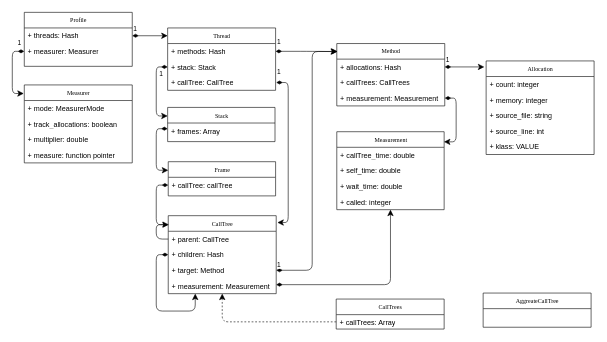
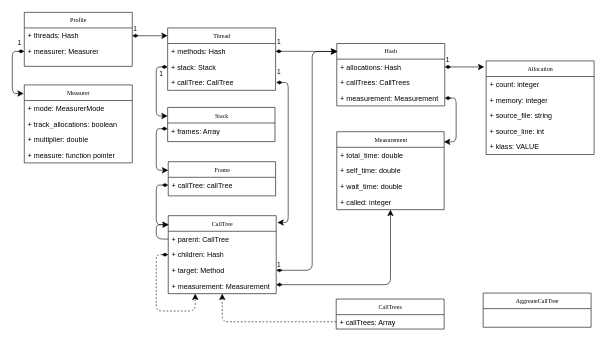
node "Method": label "Method" -> "Hash"
node "+ callTree_time: double": label "+ callTree_time: double" -> "+ total_time: double"
edge "+ children: Hash" -- "CallTree": style solid -> dashed
